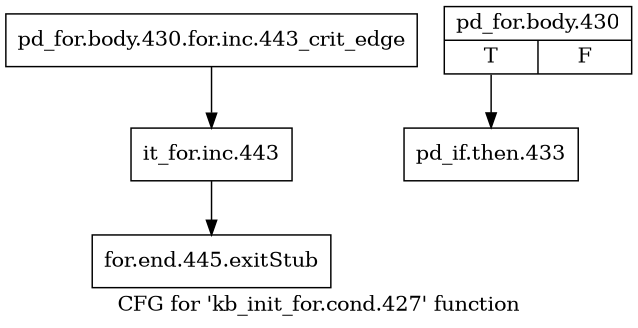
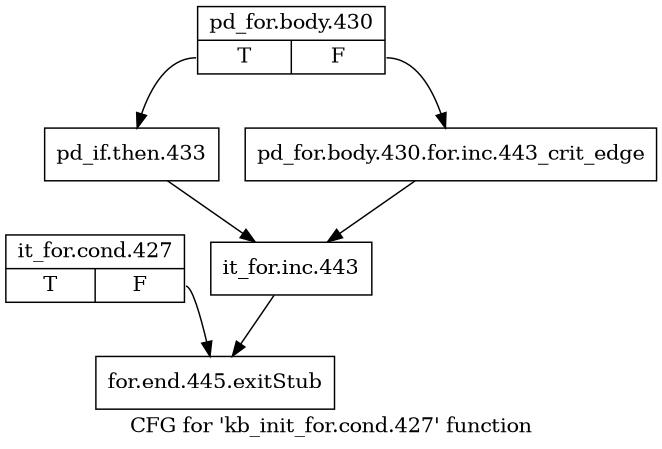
edge "pd_for.body.430" -> "pd_for.body.430.for.inc.443_crit_edge": added
edge "pd_if.then.433" -> "it_for.inc.443": added
node "it_for.cond.427": added
